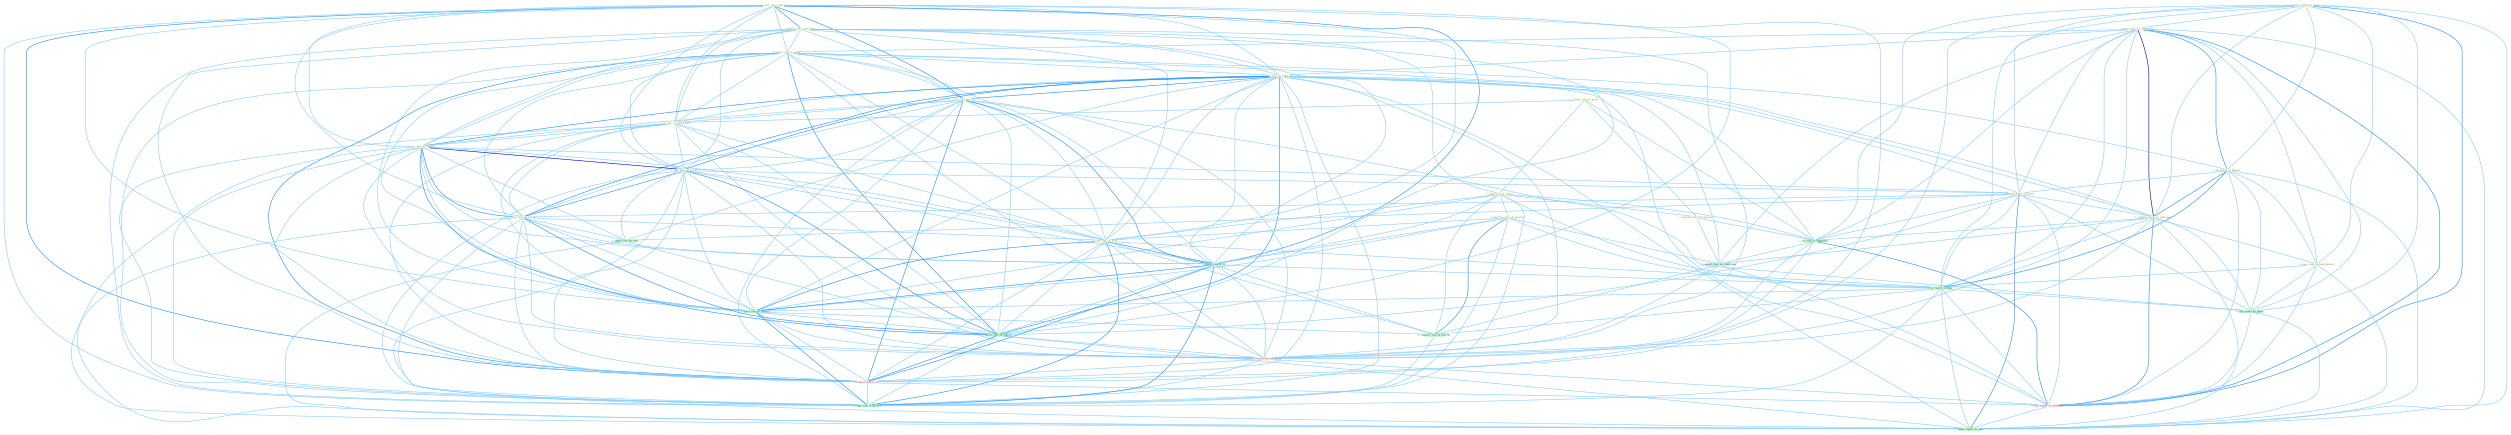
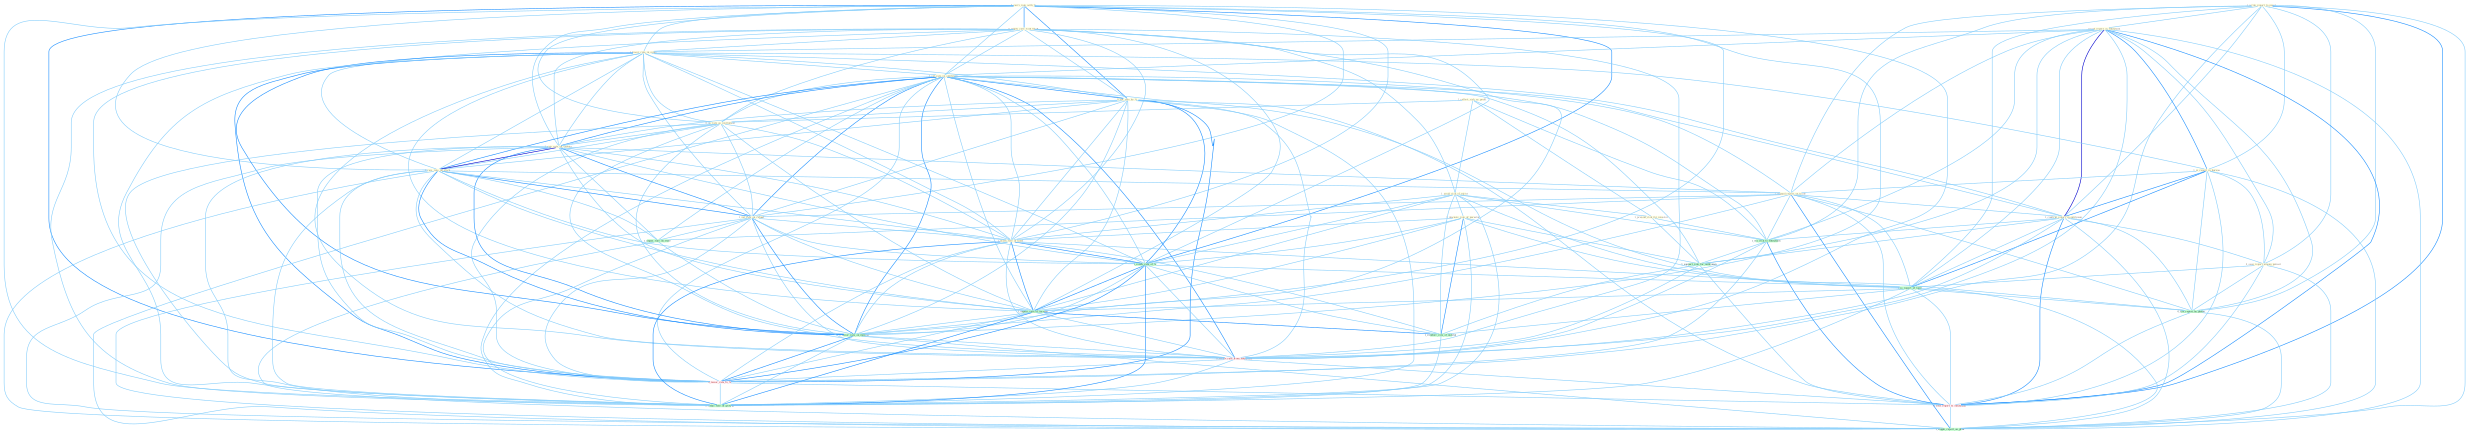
edge "1_cut_rate_on_entitynam" -- "0_receiv_rate_from_entitynam": color #87cefa -> #1e90ff
edge "1_expect_rate_of_increas" -- "1_reinforc_role_of_institut": color #87cefa -> #1e90ff
edge "1_rais_rate_on_contain" -- "0_receiv_rate_from_entitynam": removed
